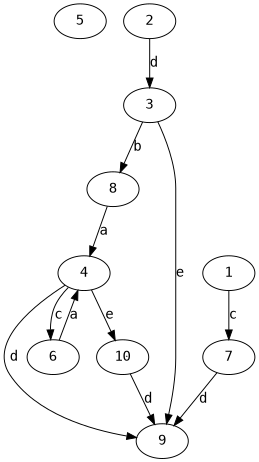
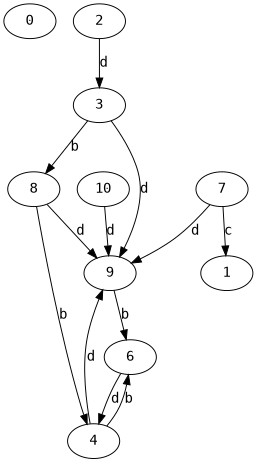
node "5": label "5" -> "0"
edge "8" -> "9": added, label "d"
edge "8" -> "4": label "a" -> "b"
edge "3" -> "9": label "e" -> "d"
edge "9" -> "6": added, label "b"
edge "1" -> "7": reversed
edge "4" -> "10": removed, label "e"
edge "4" -> "6": label "c" -> "b"
edge "6" -> "4": label "a" -> "d"
